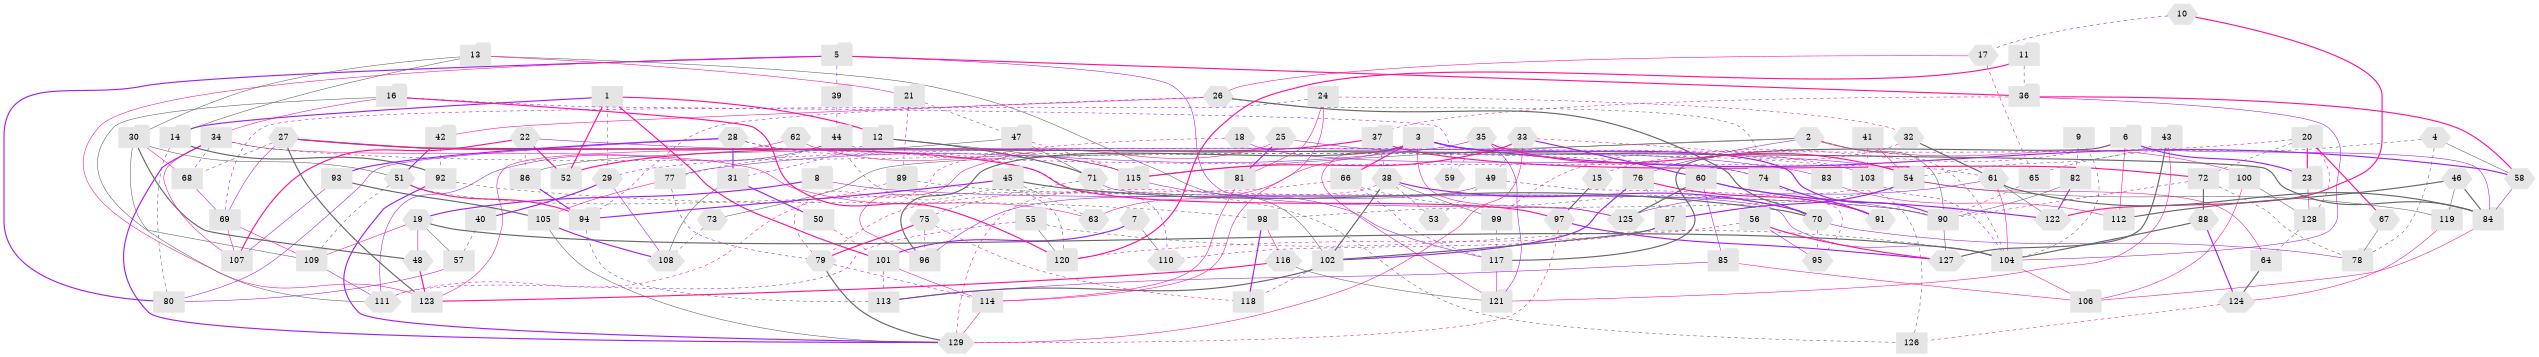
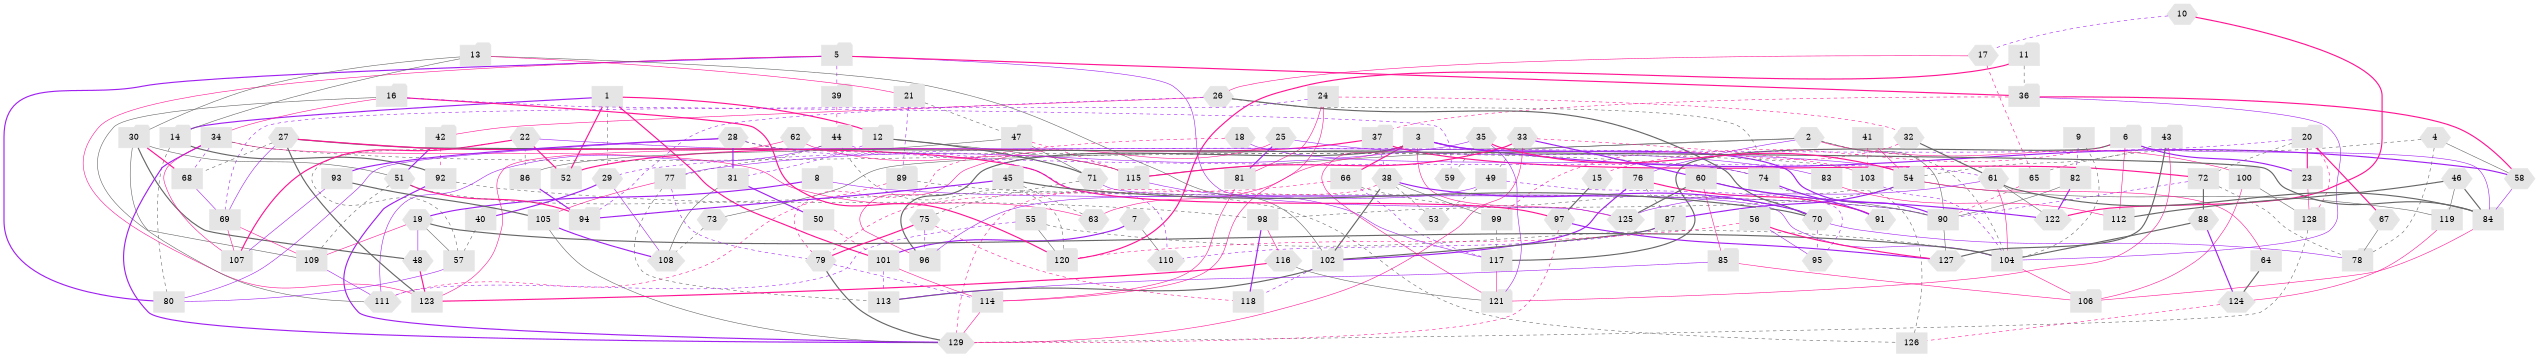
edge "30" -- "68": style solid -> bold
edge "22" -- "57": added
edge "60" -- "85": color purple -> deeppink
edge "128" -- "64": now "128" -- "129"
edge "94" -- "113": now "77" -- "113"
